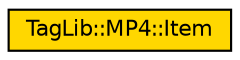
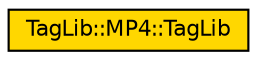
node "TagLib::MP4::Item": label "TagLib::MP4::Item" -> "TagLib::MP4::TagLib"
